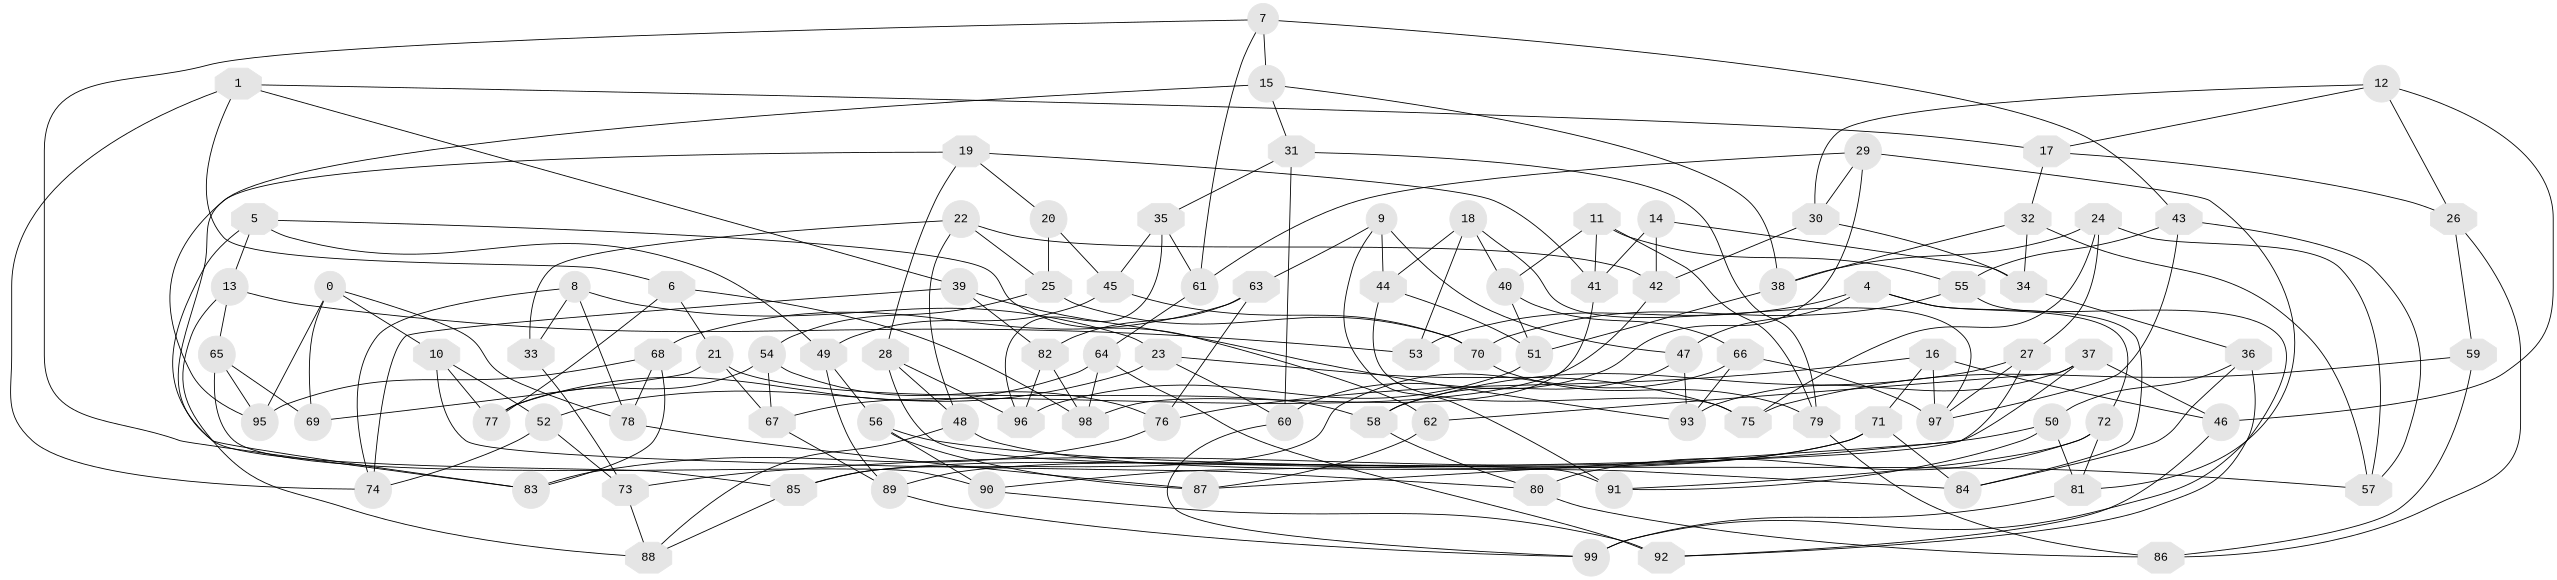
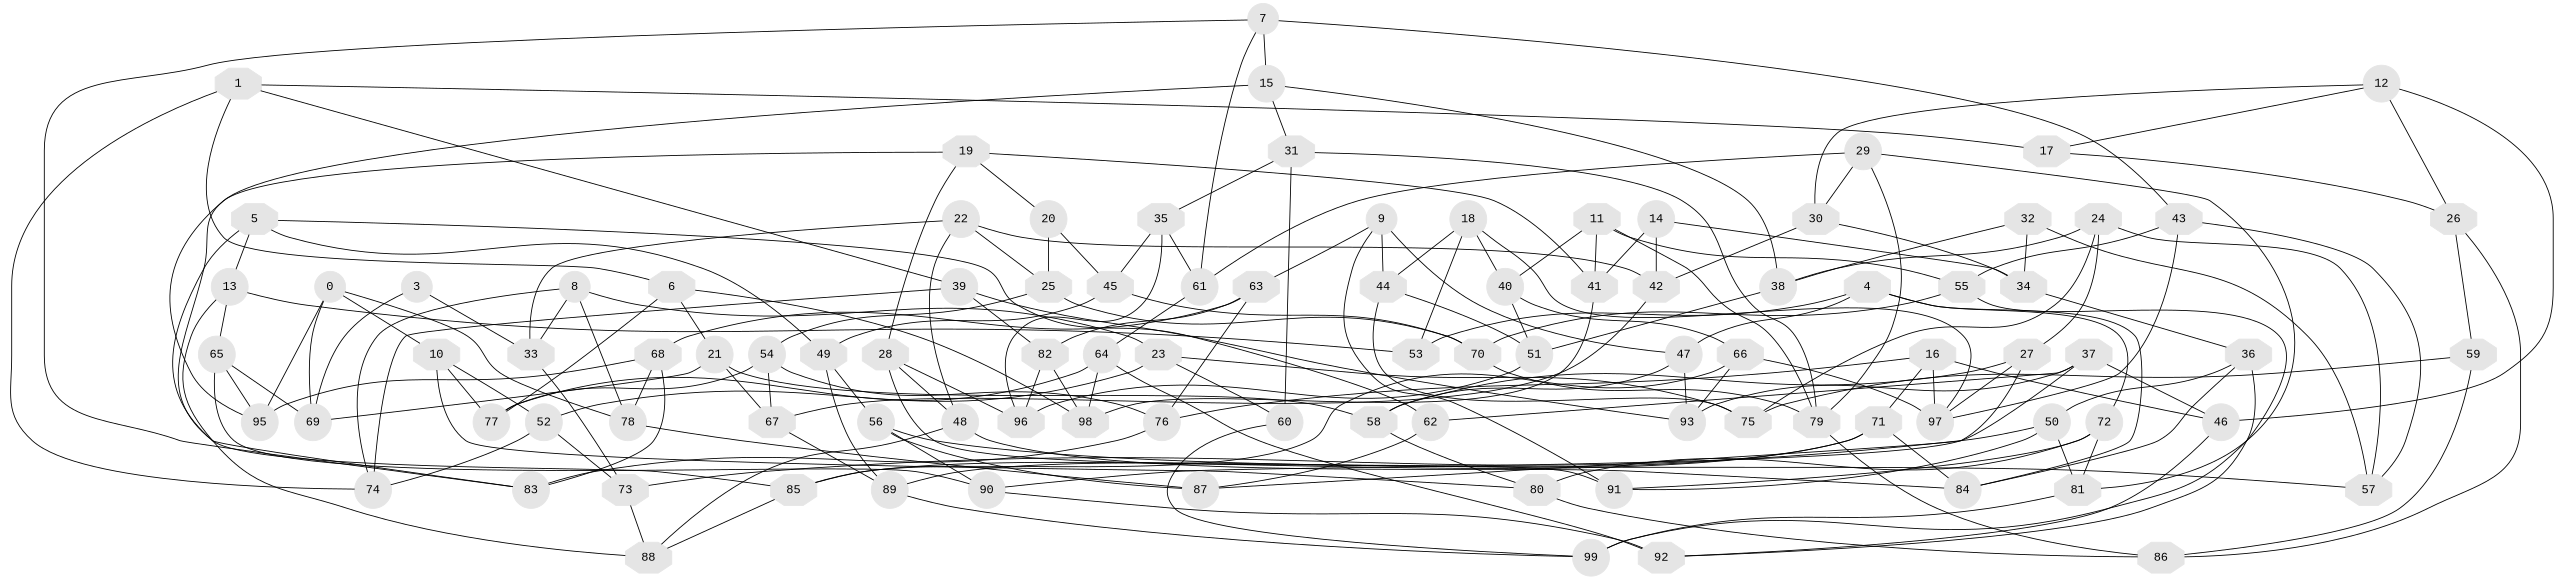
edge "17" -- "32": removed
node "3": added
edge "29" -- "60": now "29" -- "79"
